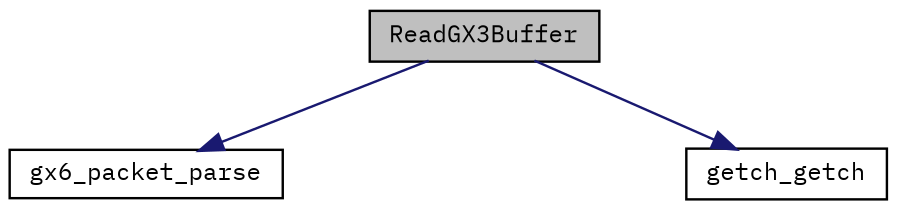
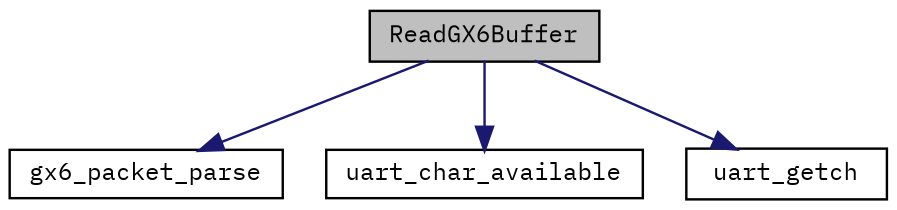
node "ReadGX3Buffer": label "ReadGX3Buffer" -> "ReadGX6Buffer"
node "uart_char_available": added
node "getch_getch": label "getch_getch" -> "uart_getch"
